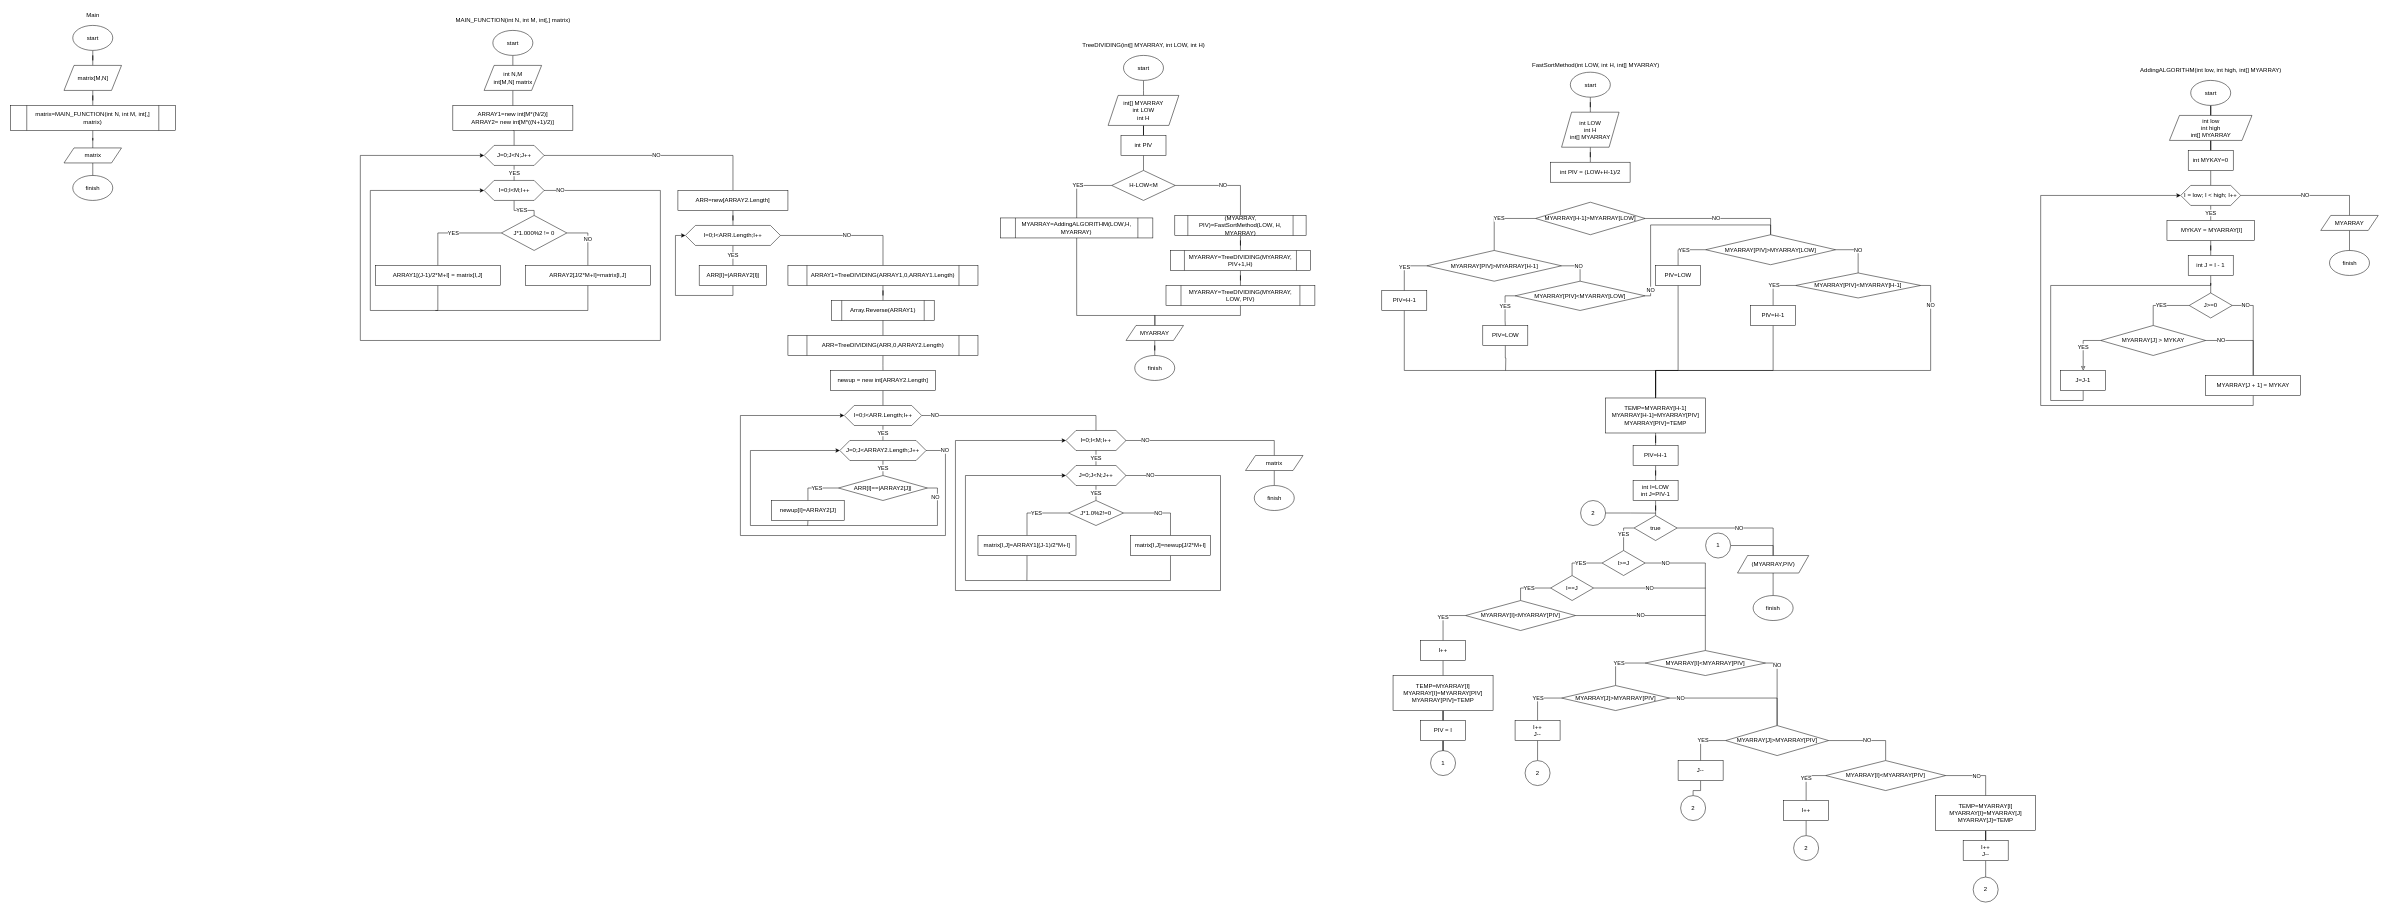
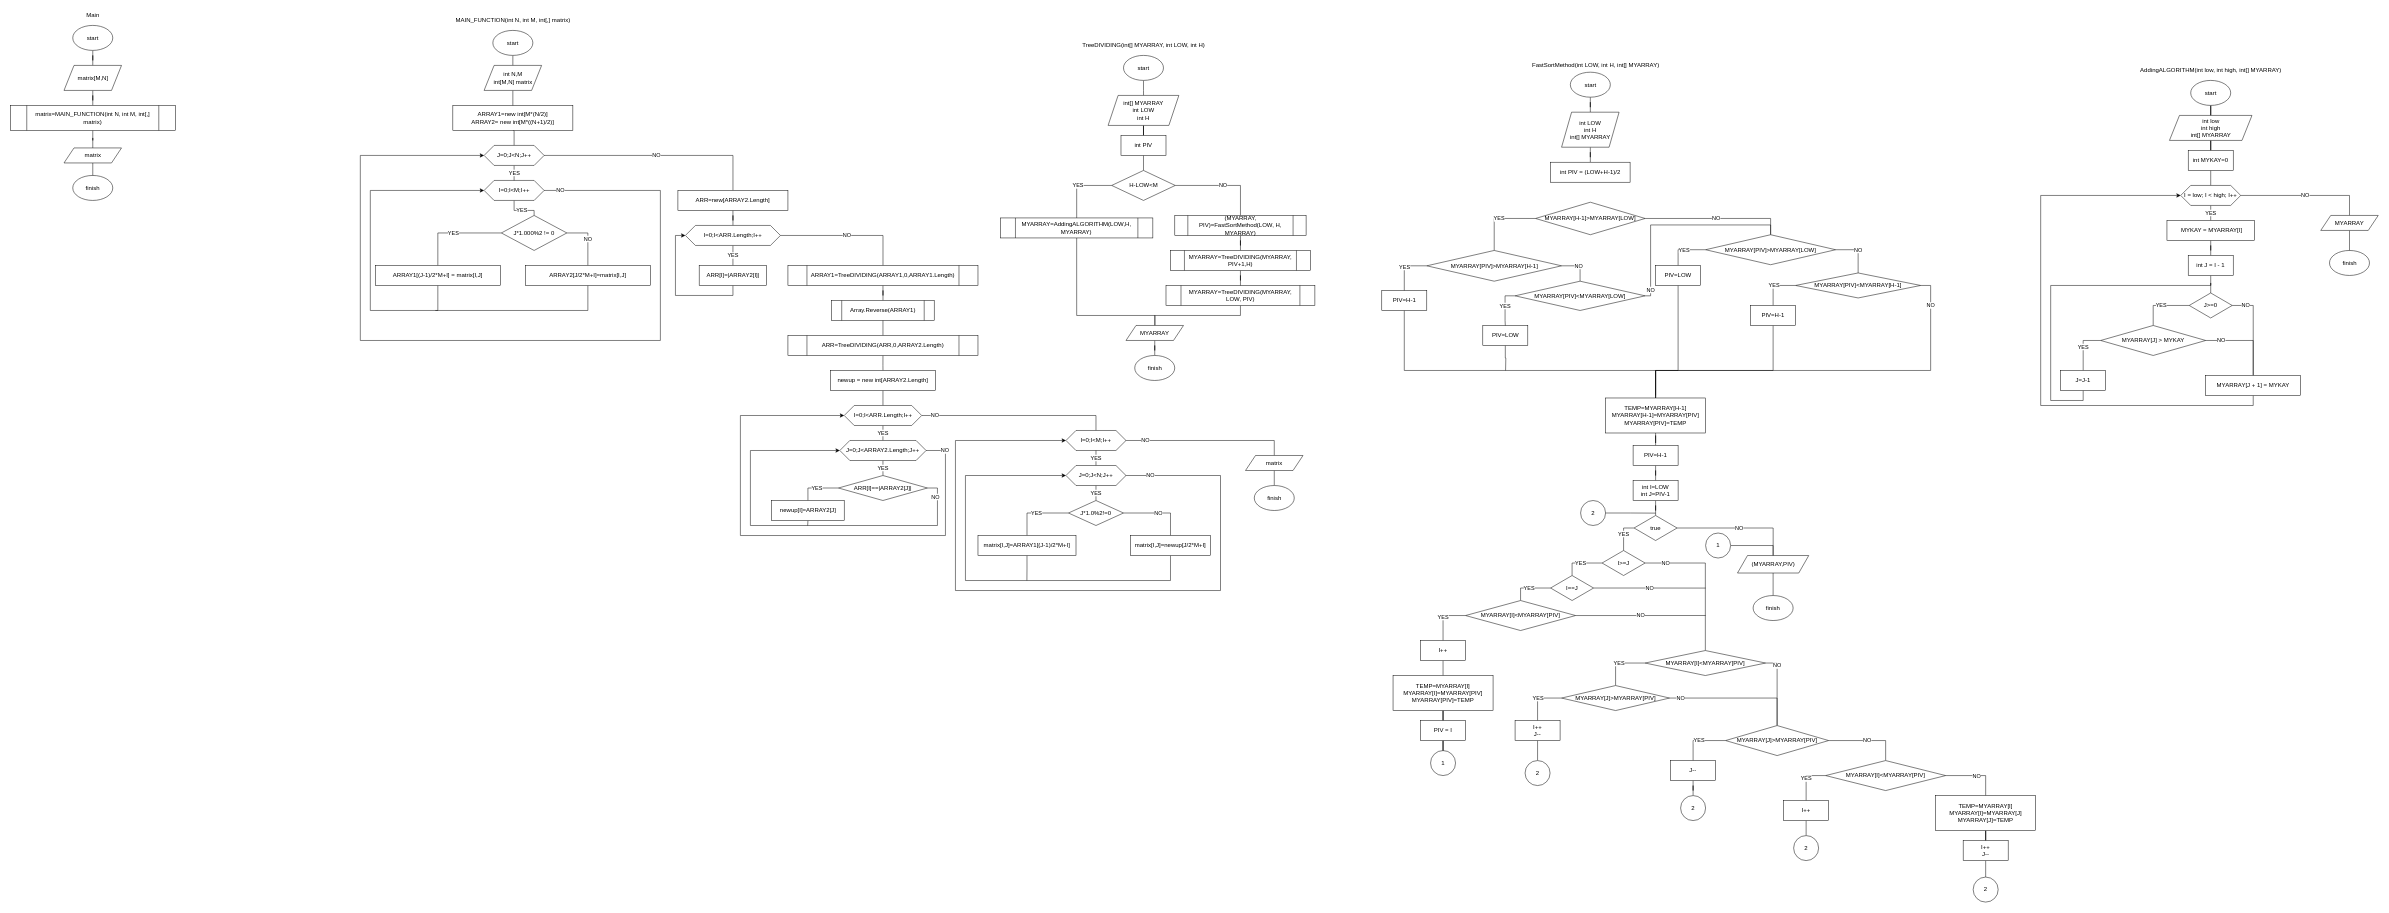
edge "MYARRAY[J] > MYKAY" -> "J=J-1": arrowhead classic -> none
node "J--": moved (1700, 770) -> (1693, 770)
